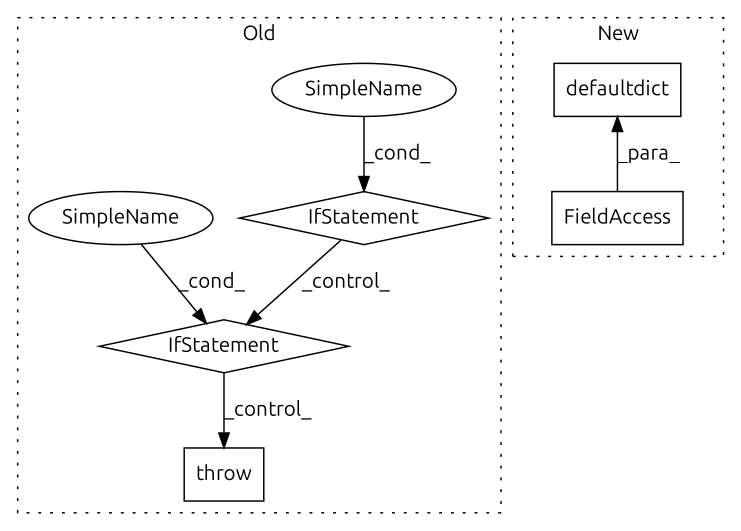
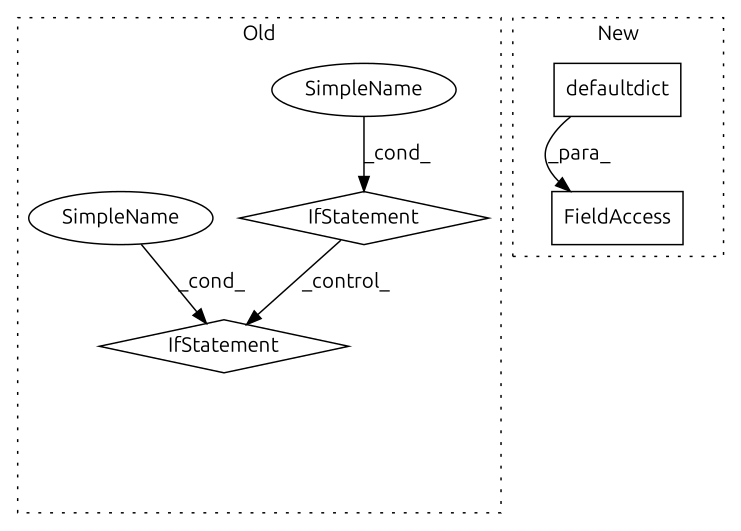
edge "FieldAccess" -> "defaultdict": reversed
node "throw": removed
